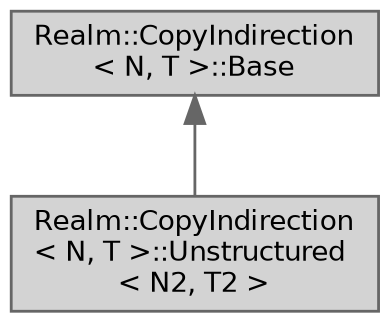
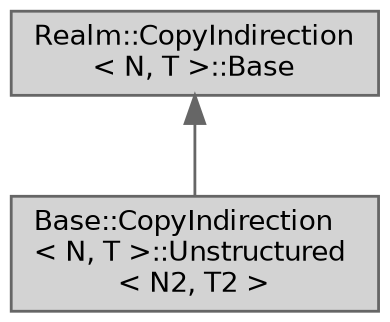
node "Realm::CopyIndirection < N, T >::Unstructured < N2, T2 >": label "Realm::CopyIndirection < N, T >::Unstructured < N2, T2 >" -> "Base::CopyIndirection < N, T >::Unstructured < N2, T2 >"
